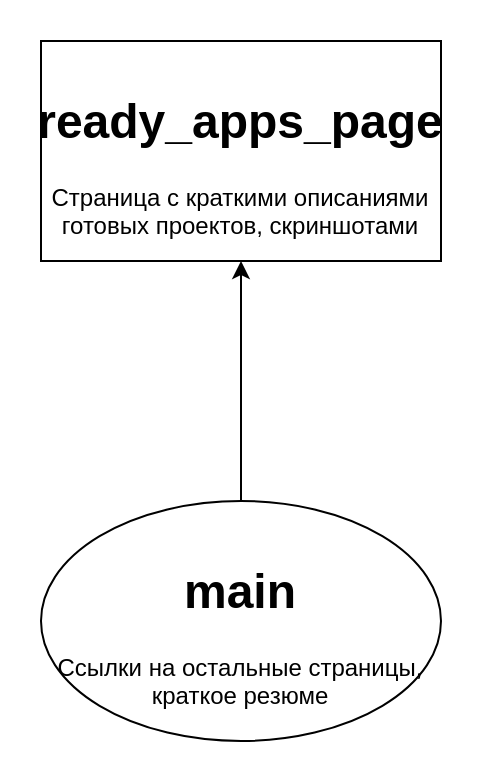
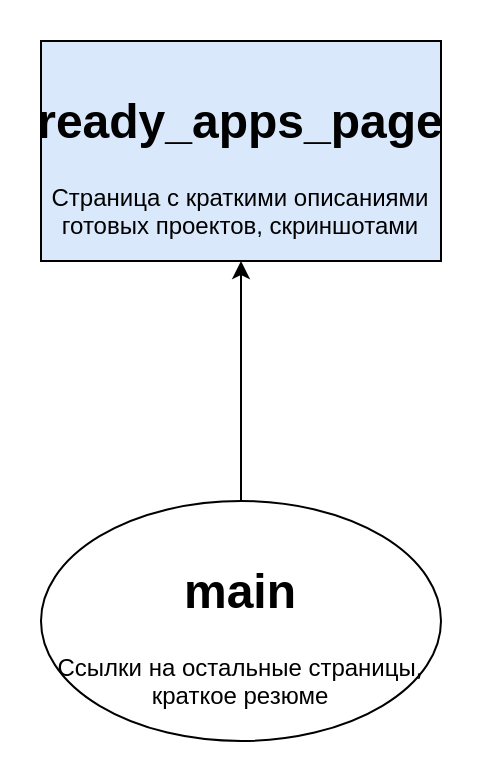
node "ready_apps_page Страница с краткими описаниями готовых проектов, скриншотами": fillcolor #ffffff -> #dae8fc
